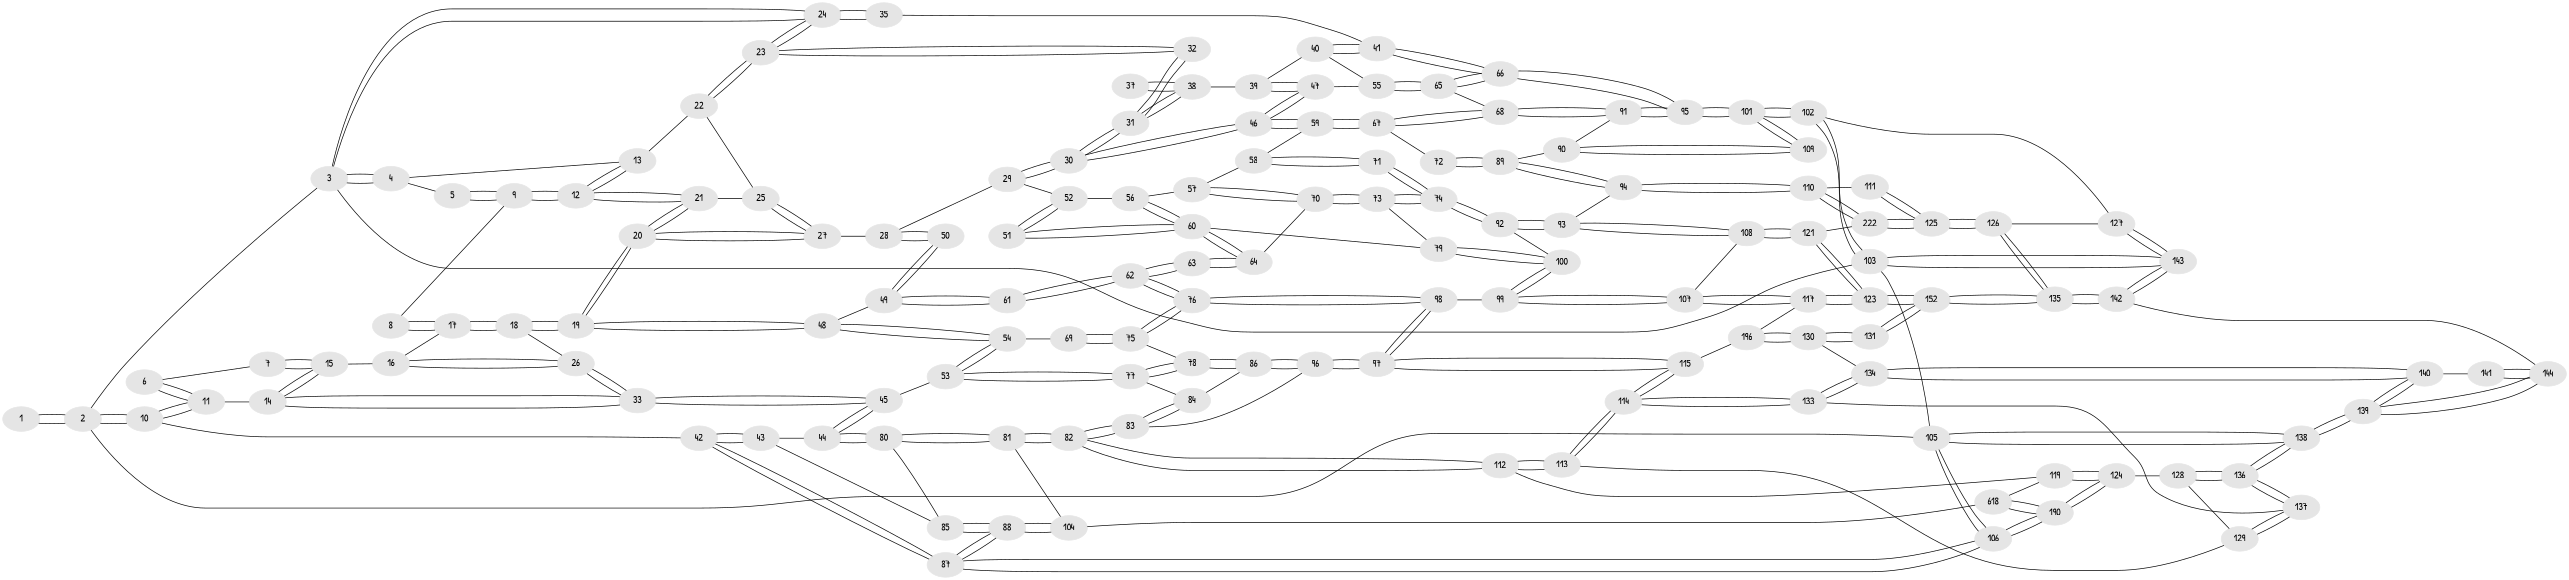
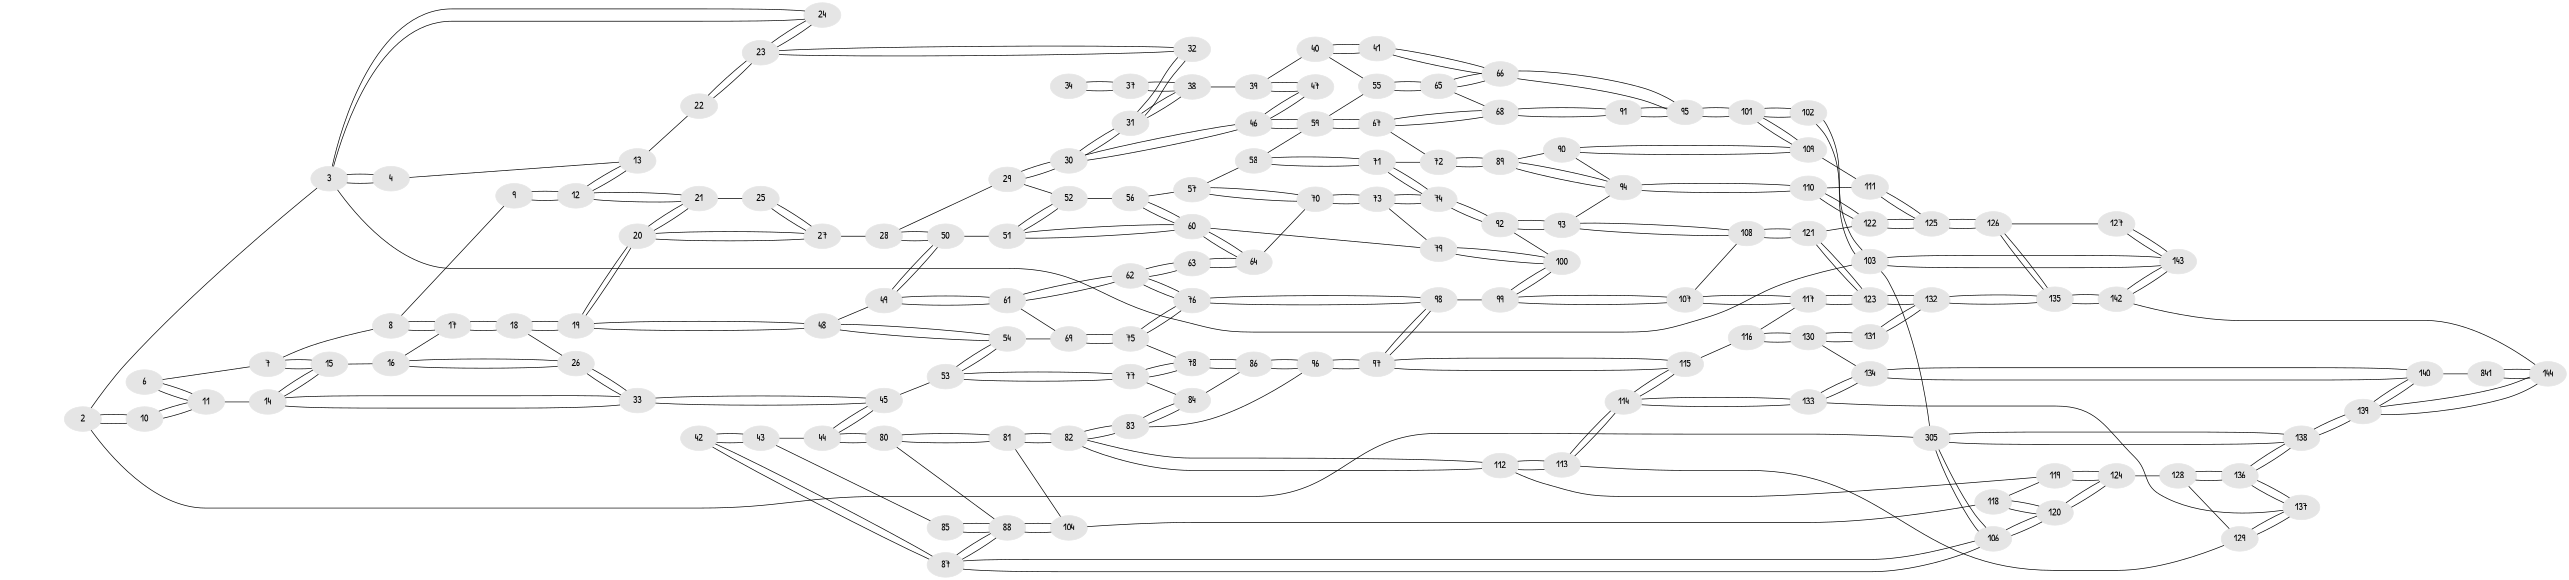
node "35": removed
node "34": added
edge "55" -- "47": now "55" -- "59"
edge "91" -- "90": now "94" -- "90"
edge "102" -- "127": removed
edge "22" -- "25": removed
edge "71" -- "72": added
edge "109" -- "111": added
node "5": removed
node "222": label "222" -> "122"
edge "50" -- "51": added
node "152": label "152" -> "132"
edge "61" -- "69": added
node "196": label "196" -> "116"
edge "8" -- "7": added
node "141": label "141" -> "841"
node "1": removed
edge "10" -- "42": removed
node "105": label "105" -> "305"
edge "80" -- "85": now "80" -- "88"
node "618": label "618" -> "118"
node "190": label "190" -> "120"
